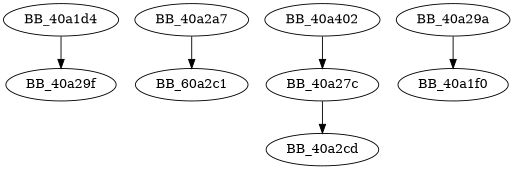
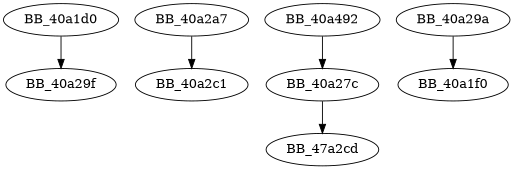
node "BB_40a1d4": label "BB_40a1d4" -> "BB_40a1d0"
node "BB_40a402": label "BB_40a402" -> "BB_40a492"
node "BB_60a2c1": label "BB_60a2c1" -> "BB_40a2c1"
node "BB_40a2cd": label "BB_40a2cd" -> "BB_47a2cd"
